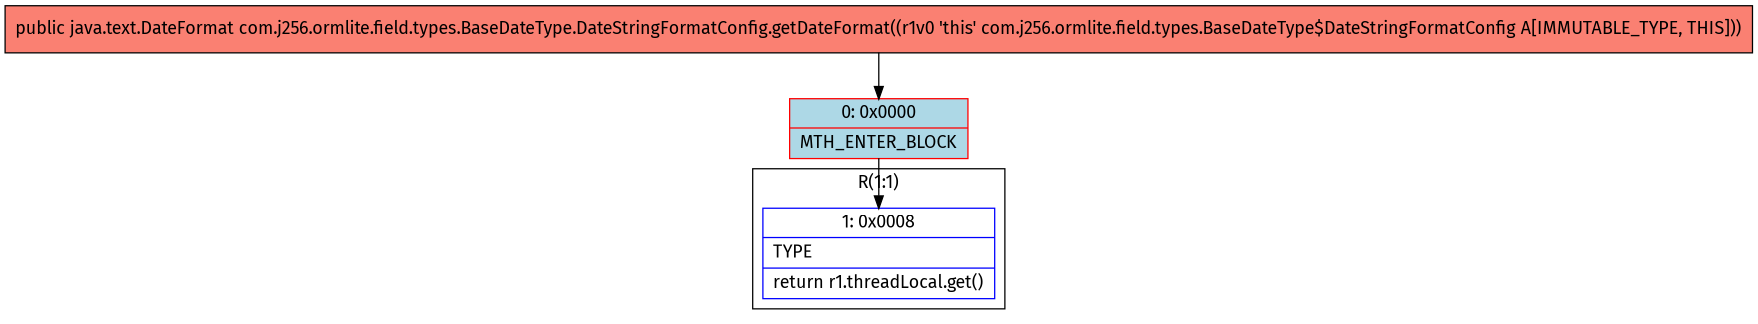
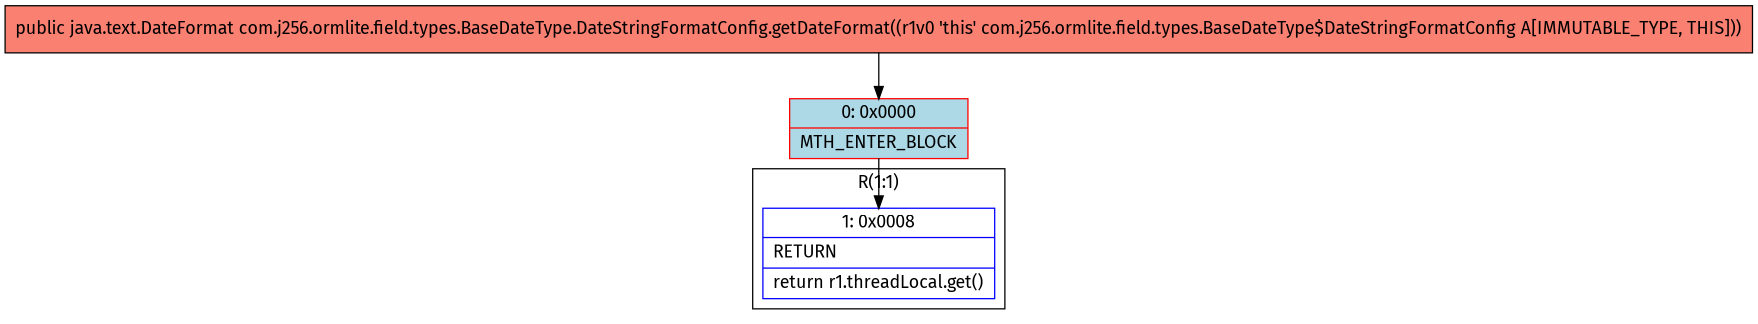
node "1: 0x0008": text "TYPE" -> "RETURN"
